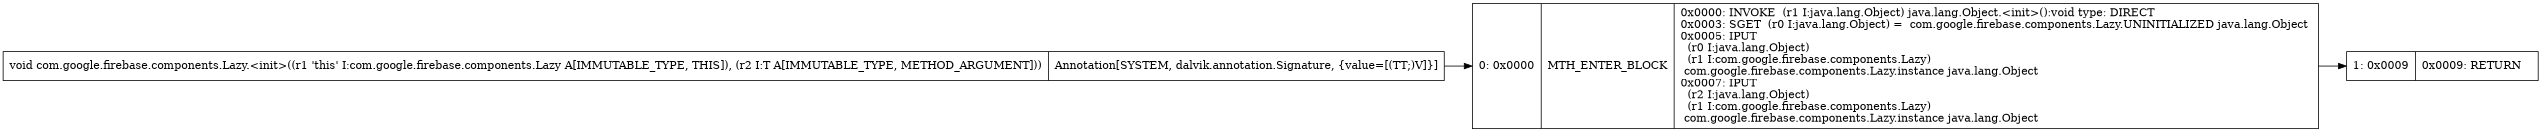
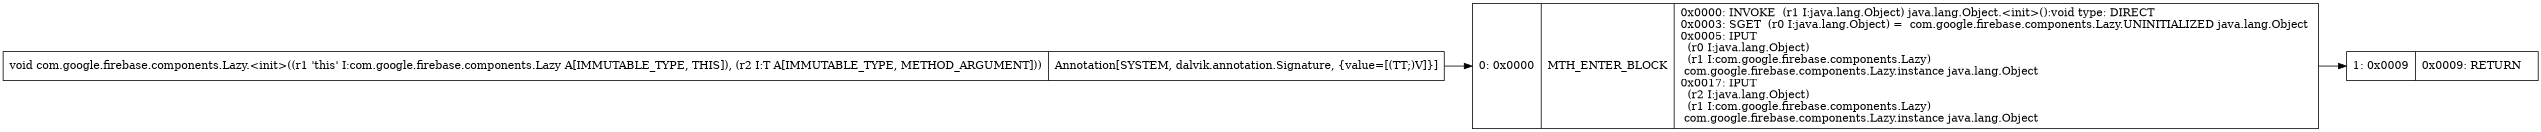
node "0: 0x0000": text "0x0007: IPUT" -> "0x0017: IPUT"
